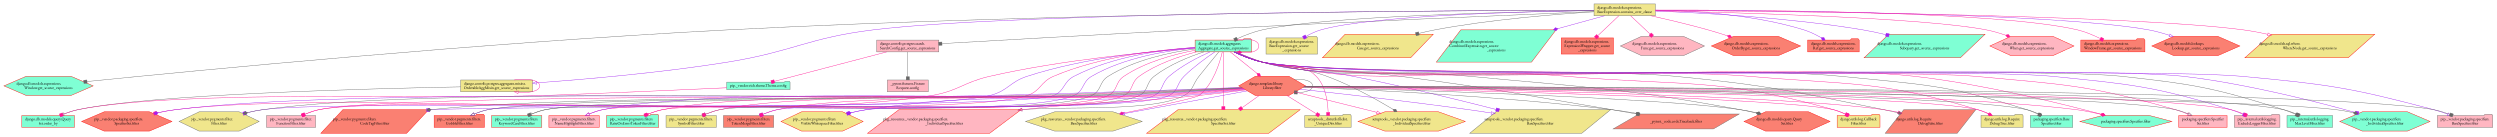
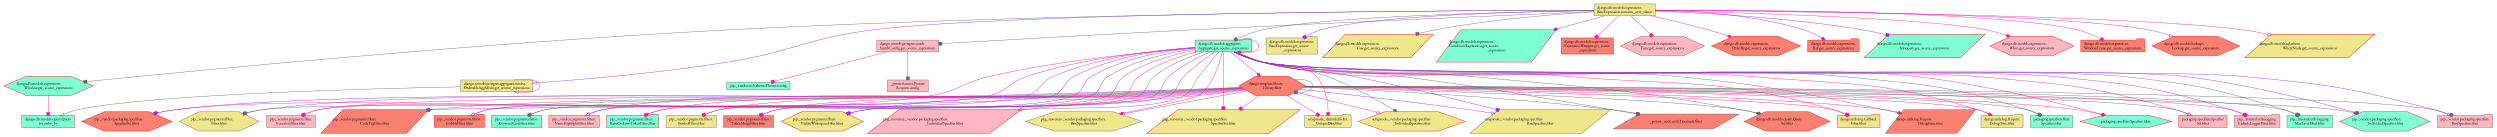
edge "pip._vendor.rich.theme.Theme.config" -> "django.db.models.query.Query Set.order_by": now "django.db.models.expressions. Window.get_source_expressions" -> "django.db.models.query.Query Set.order_by"
